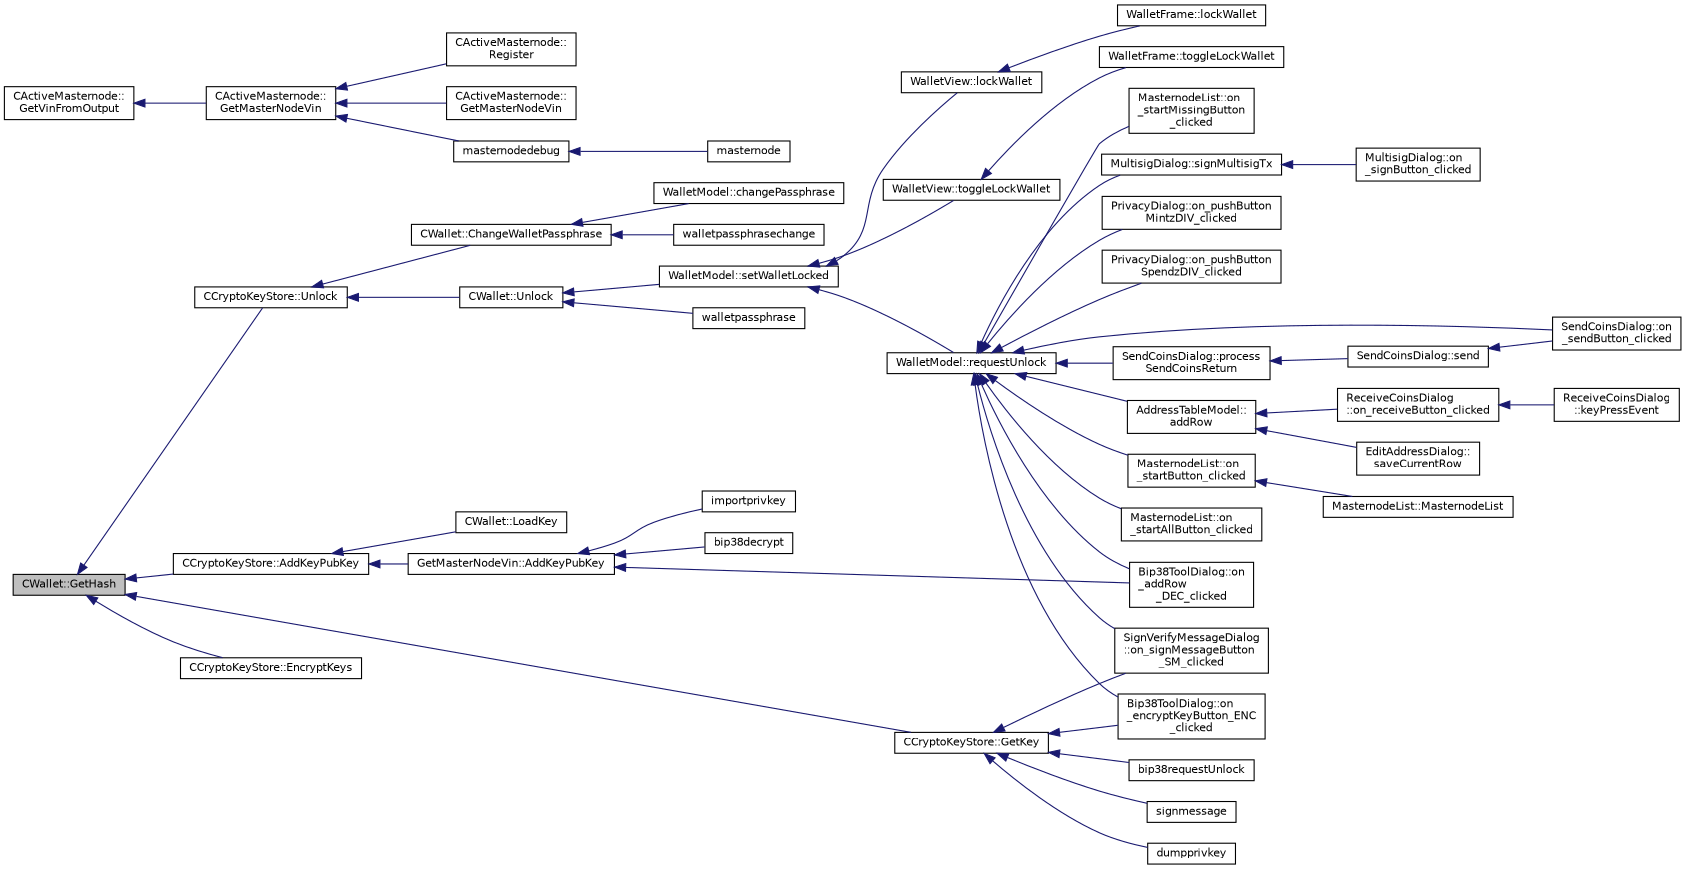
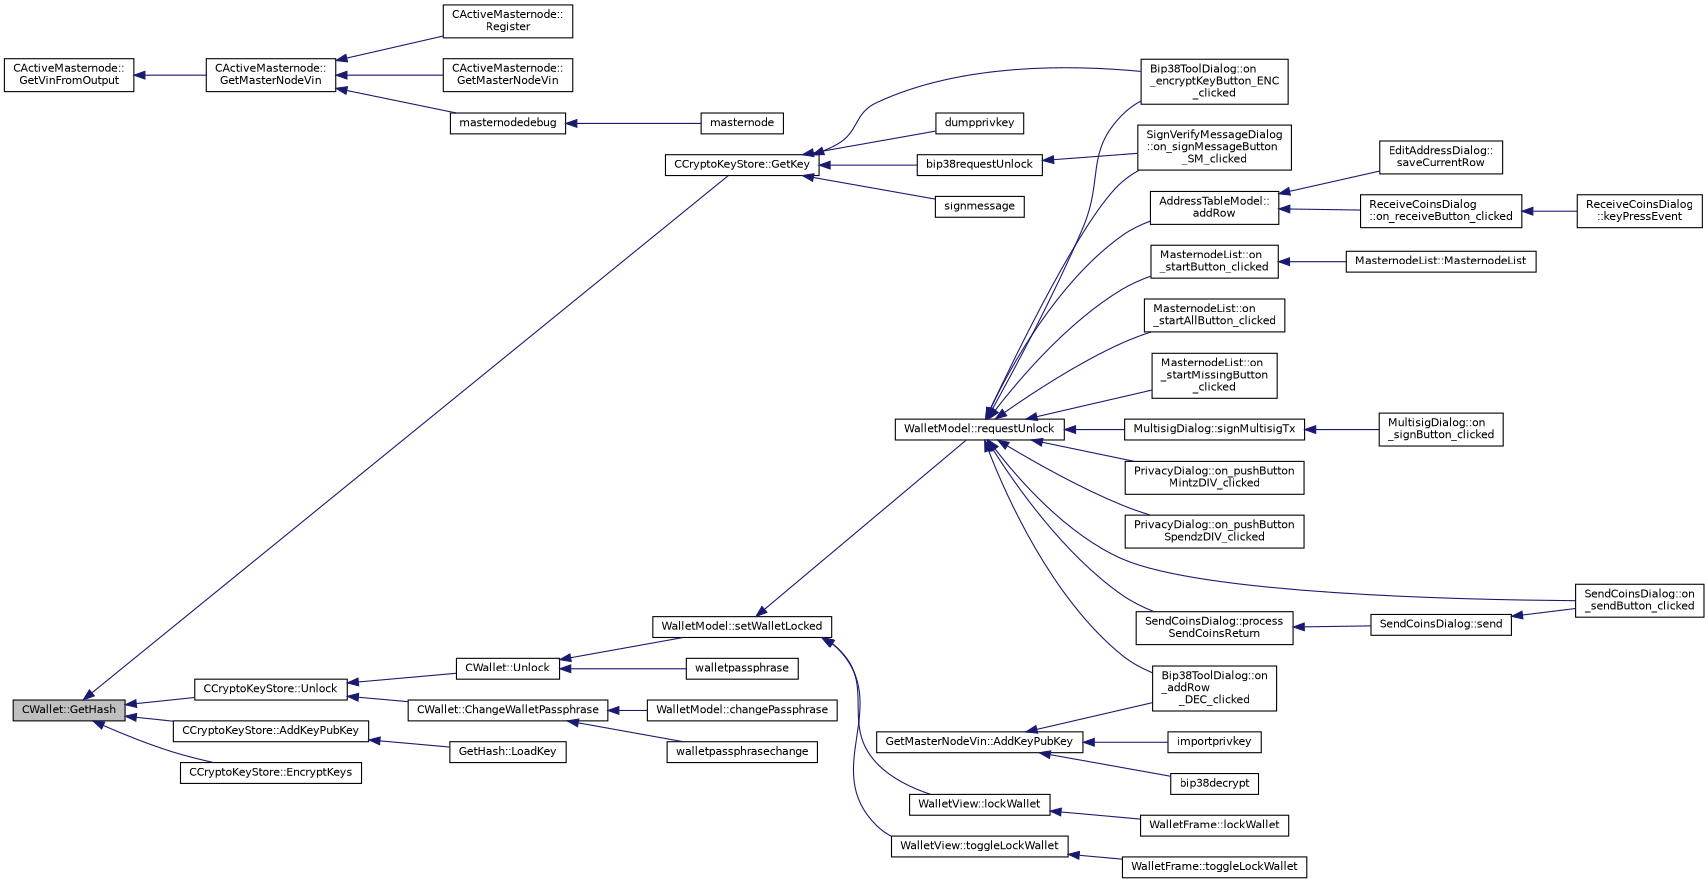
node "CWallet::LoadKey": label "CWallet::LoadKey" -> "GetHash::LoadKey"
edge "GetMasterNodeVin::AddKeyPubKey" -> "CCryptoKeyStore::AddKeyPubKey": removed
edge "SignVerifyMessageDialog ::on_signMessageButton _SM_clicked" -> "CCryptoKeyStore::GetKey": now "SignVerifyMessageDialog ::on_signMessageButton _SM_clicked" -> "bip38requestUnlock"
